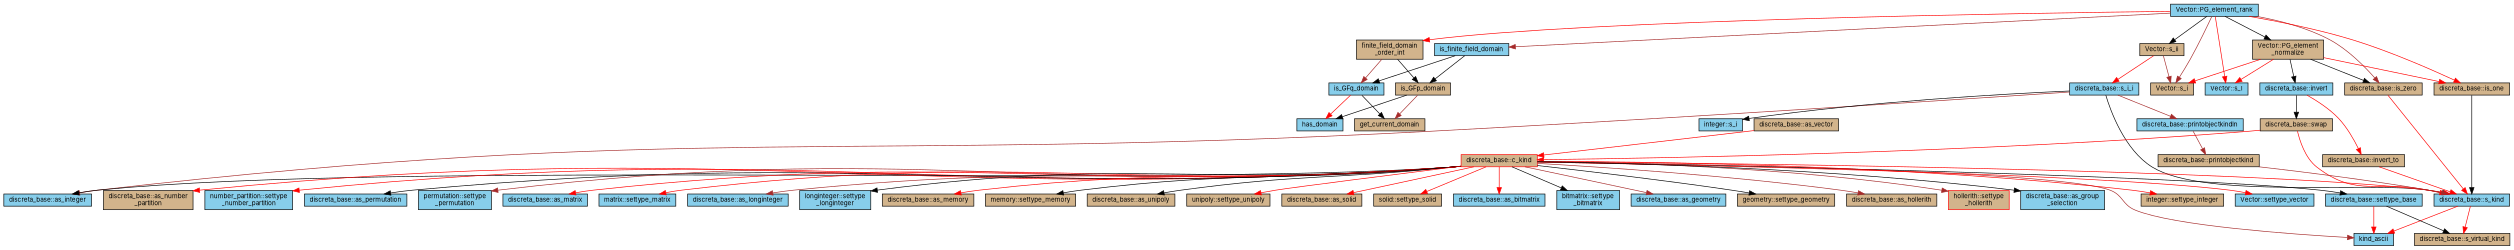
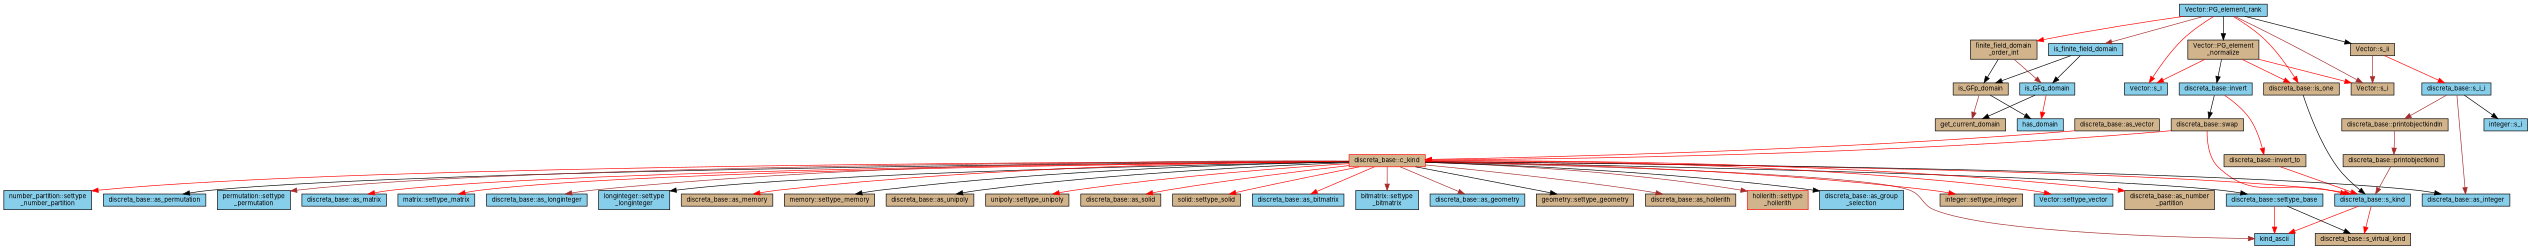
node "discreta_base::is_zero": removed
node "discreta_base::printobjectkindln": fillcolor skyblue -> tan
edge "discreta_base::c_kind" -> "bitmatrix::settype _bitmatrix": color black -> brown
edge "discreta_base::s_i_i" -> "discreta_base::s_kind": removed
